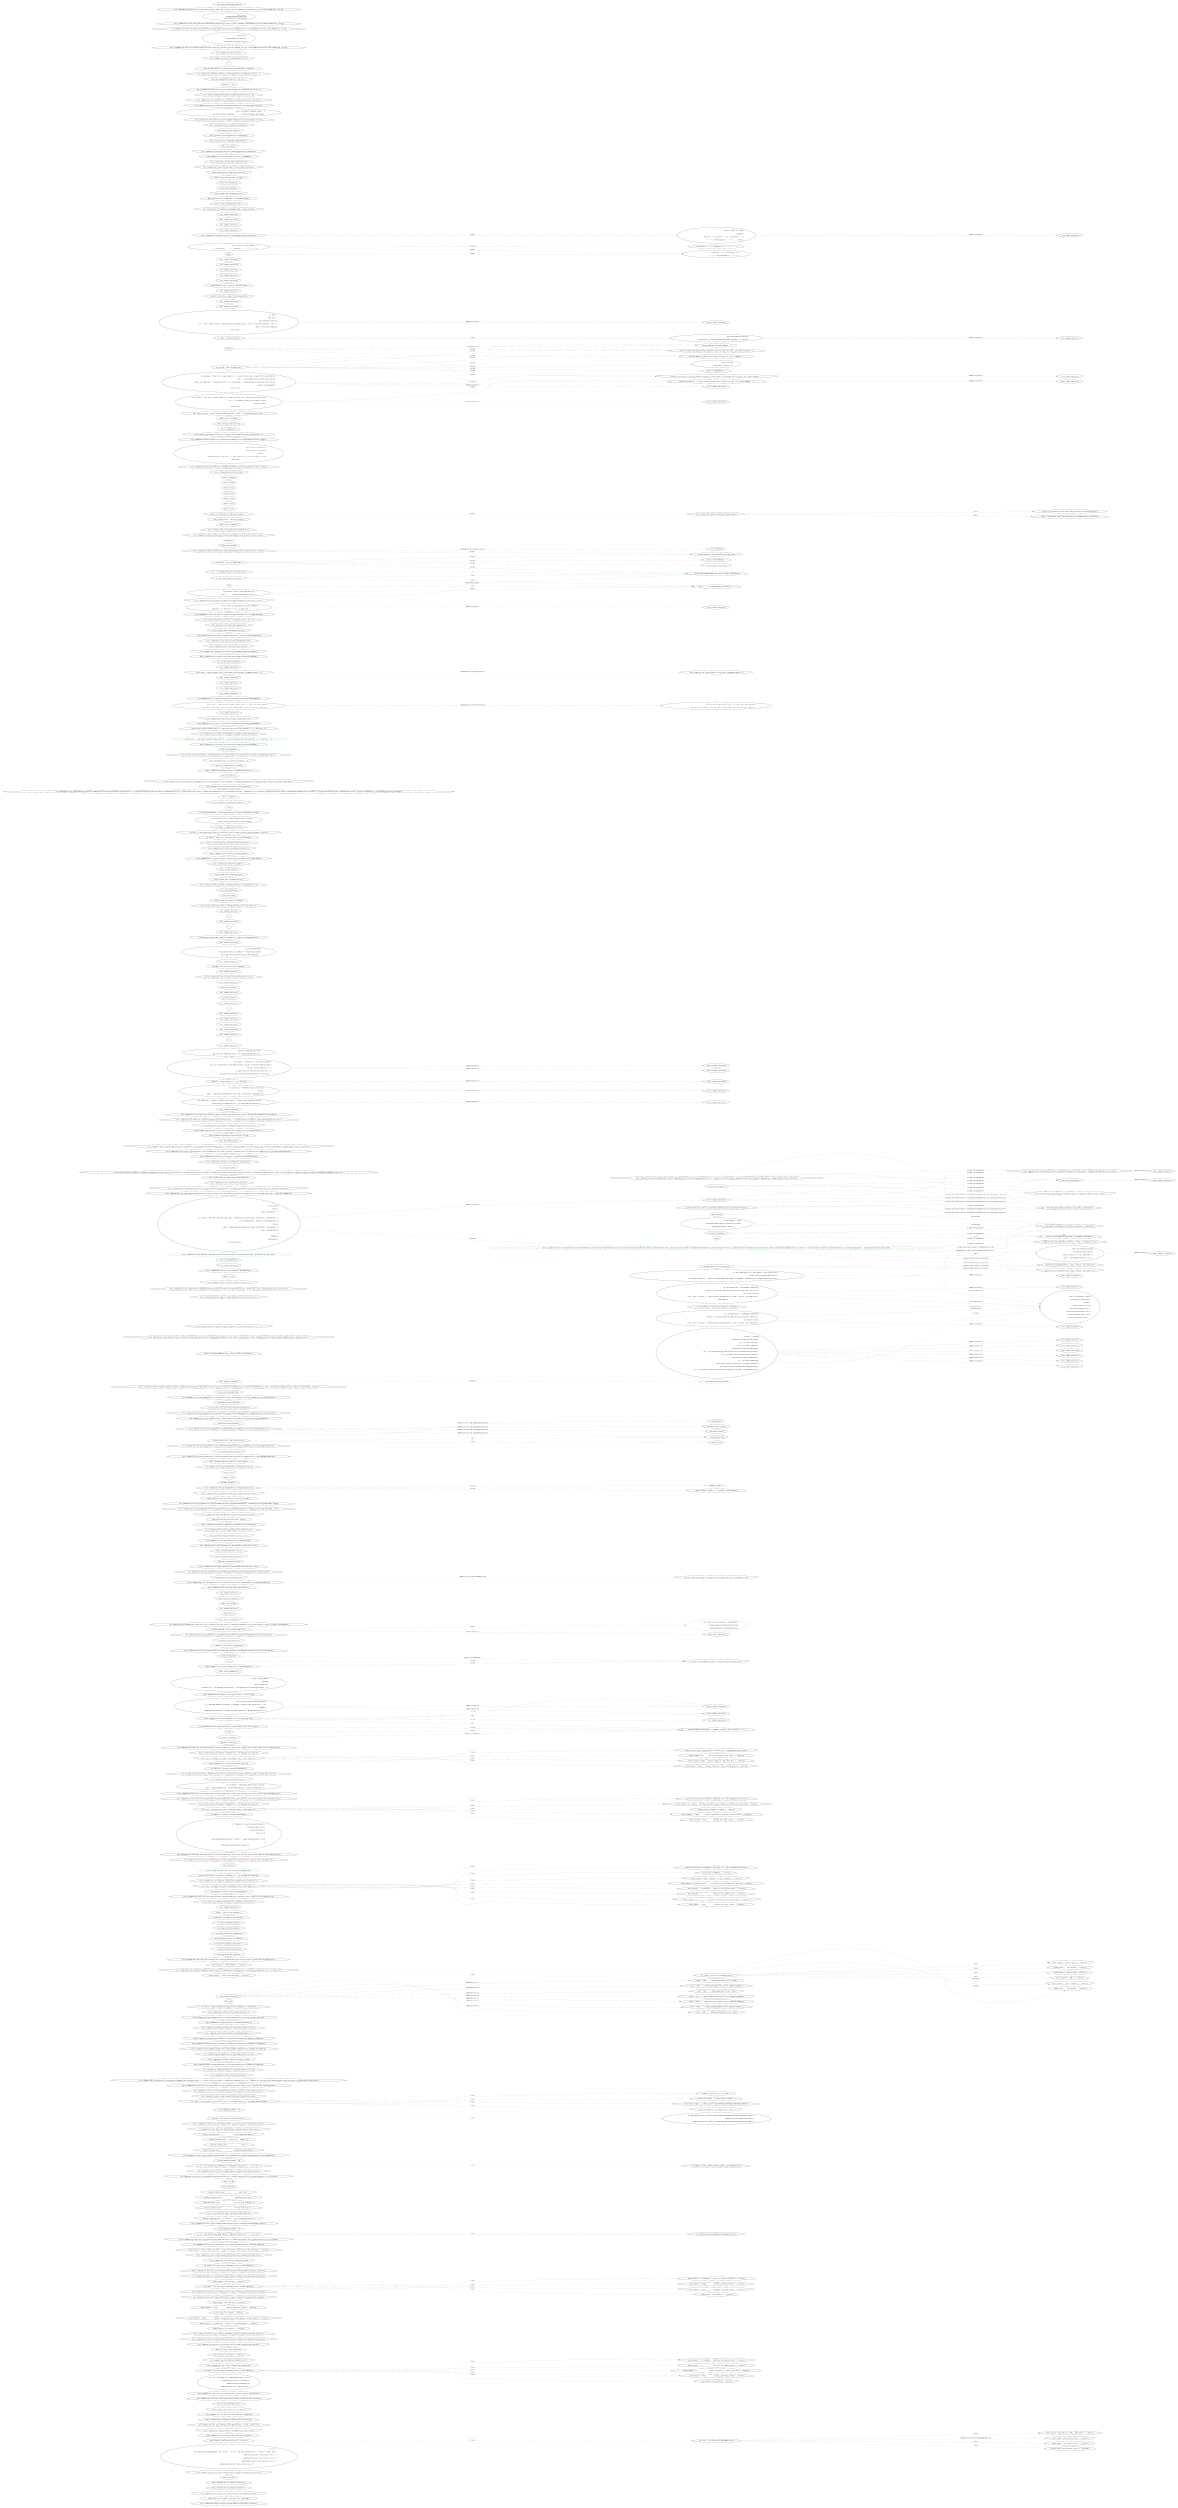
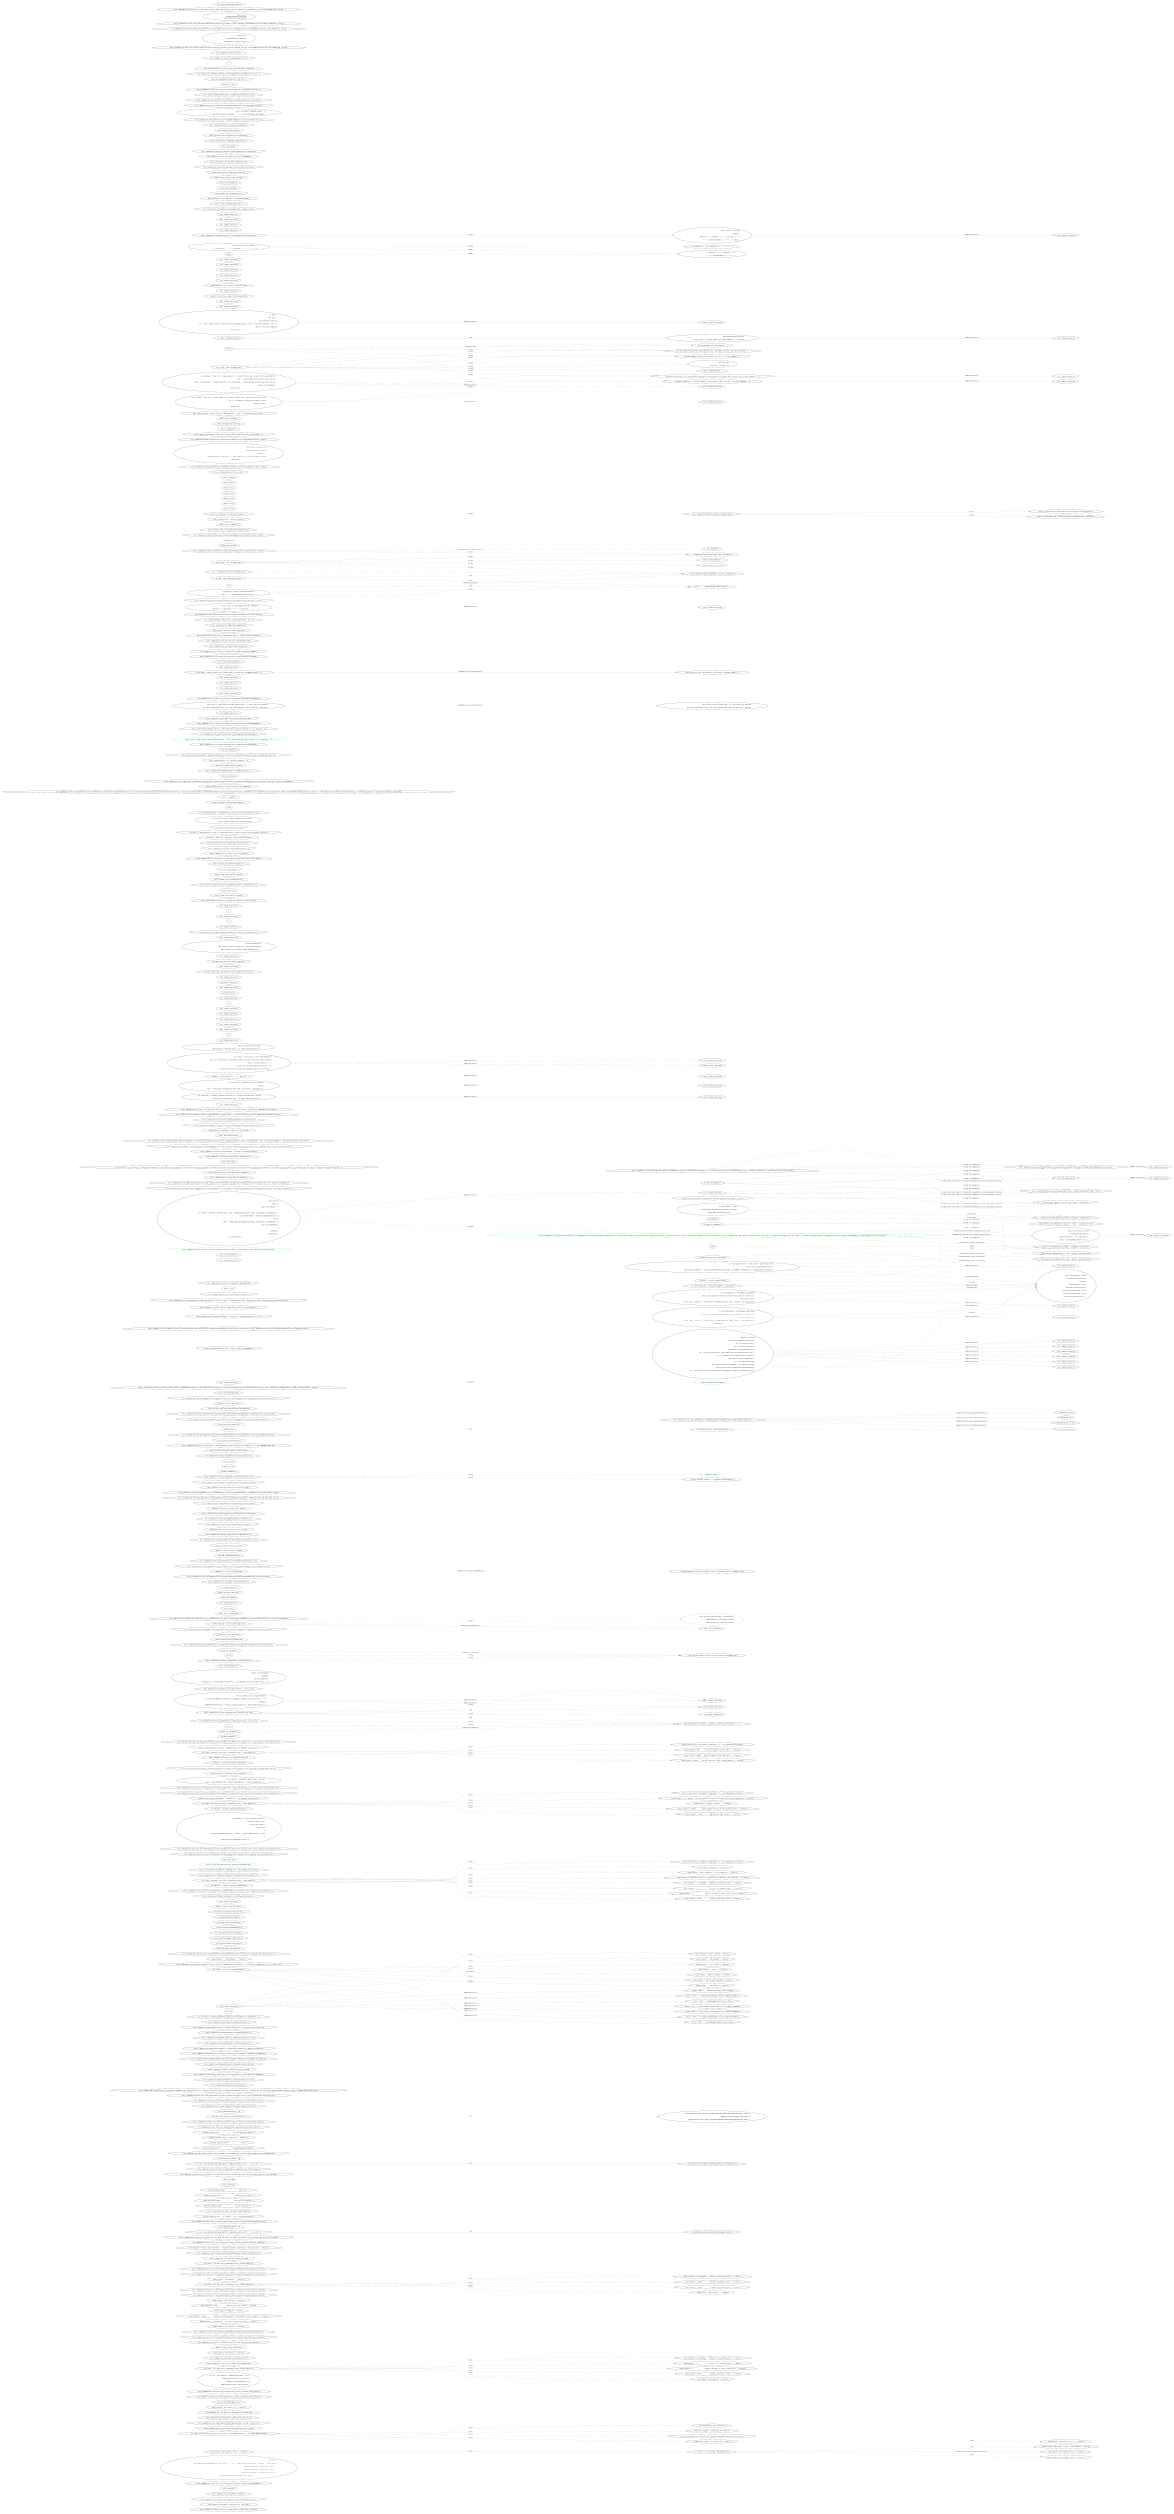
node "Entry Unk.IsTypeMutable": removed
node "instance = (T)ctor.Invoke(values)": added
edge "IList<string> list = new List<string>()" -> "return list;": reversed
node "Entry CommandLine.Parsing.IArgumentEnumerator.MoveNext()": added
edge "PostParsingState = new List<ParsingError>()" -> "Entry char?.ToOption()": label "lambda expression" -> "lambda missingValueErrors"
edge "Assert.Equal(''  ERR no-verb-selected'', lines[6])" -> "var lines = errorsText.ToNotEmptyLines()": reversed
node "Entry CommandLine.Text.HelpText.HelpText(string, string)": removed
edge "var lines = sut.ToString().ToNotEmptyLines()" -> "Assert.Equal(''pre-options line 2'', lines[3])": now "lines[lines.Length - 1].Should().Be('' After'')" -> "Assert.Equal(''pre-options line 2'', lines[3])"
node "Entry CommandLine.Text.HelpText.ToString()": removed
